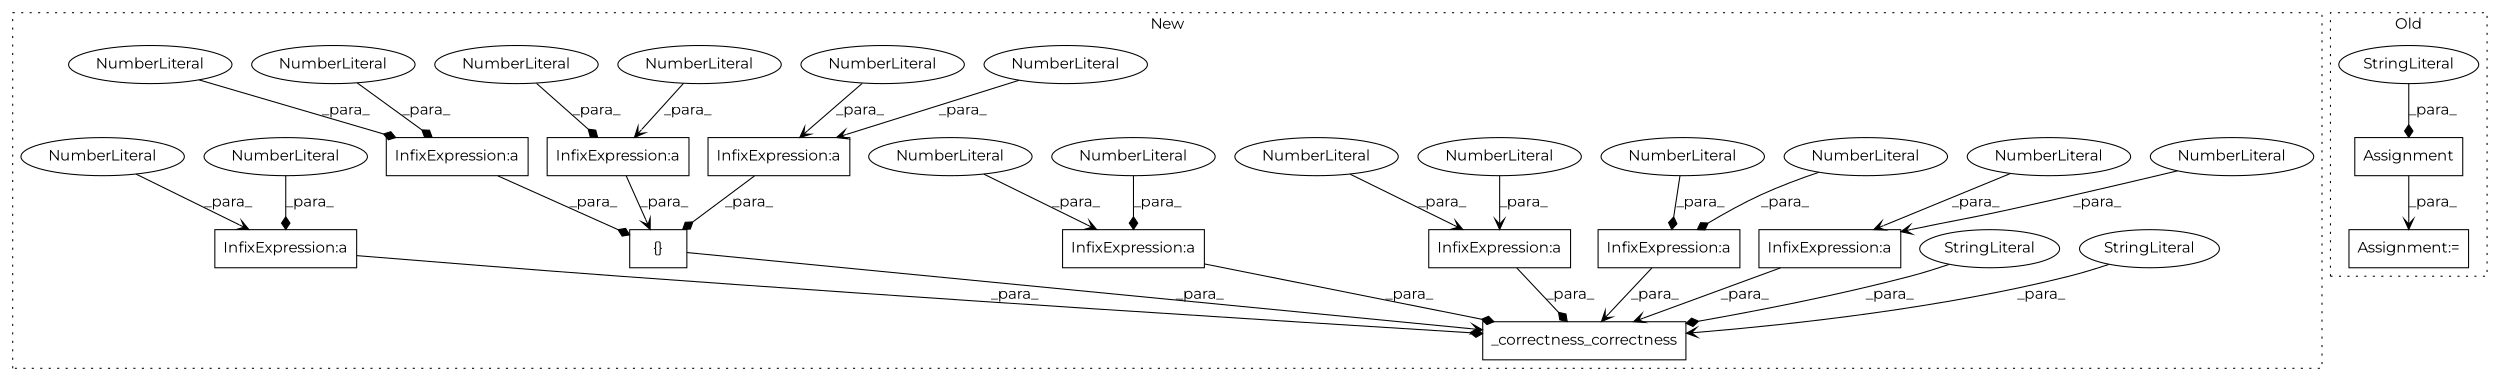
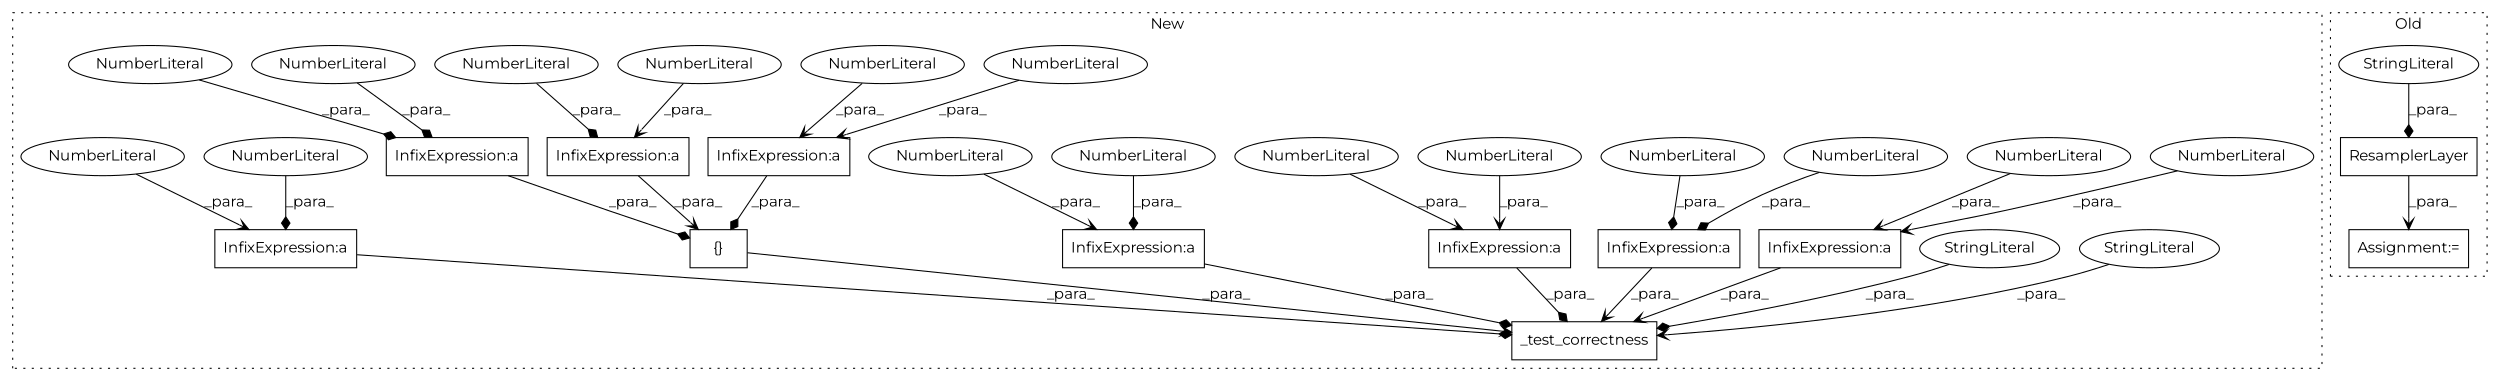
node "Assignment": label "Assignment" -> "ResamplerLayer"
node "_correctness_correctness": label "_correctness_correctness" -> "_test_correctness"
